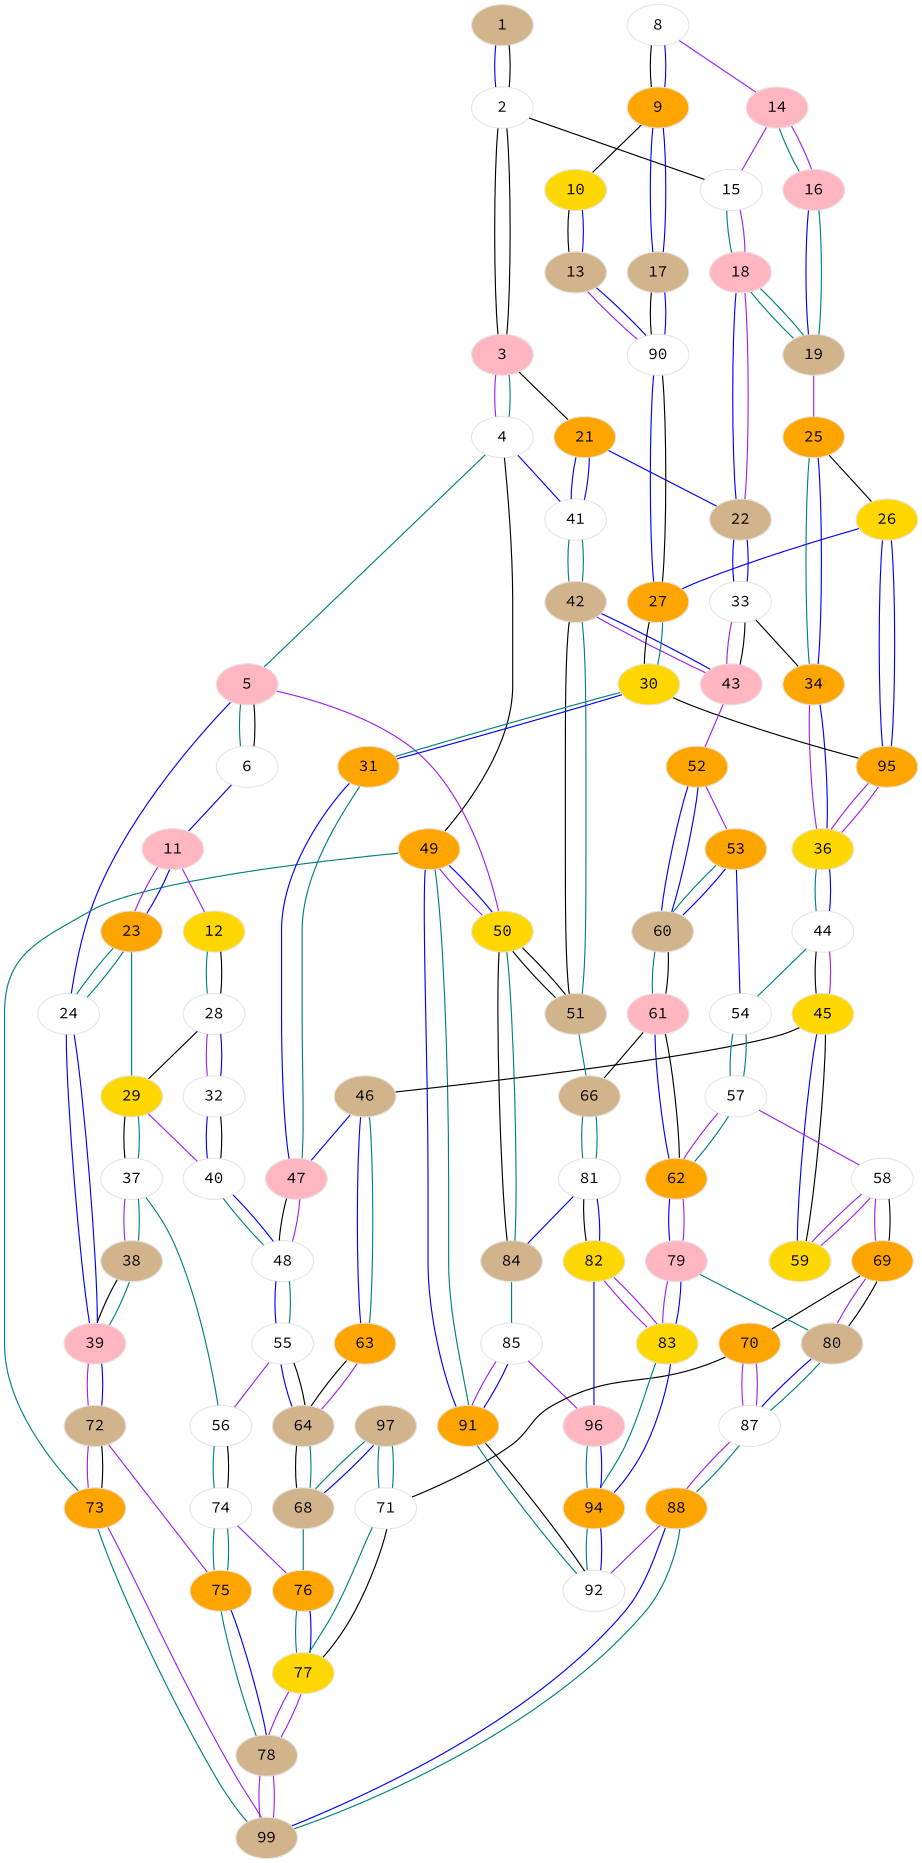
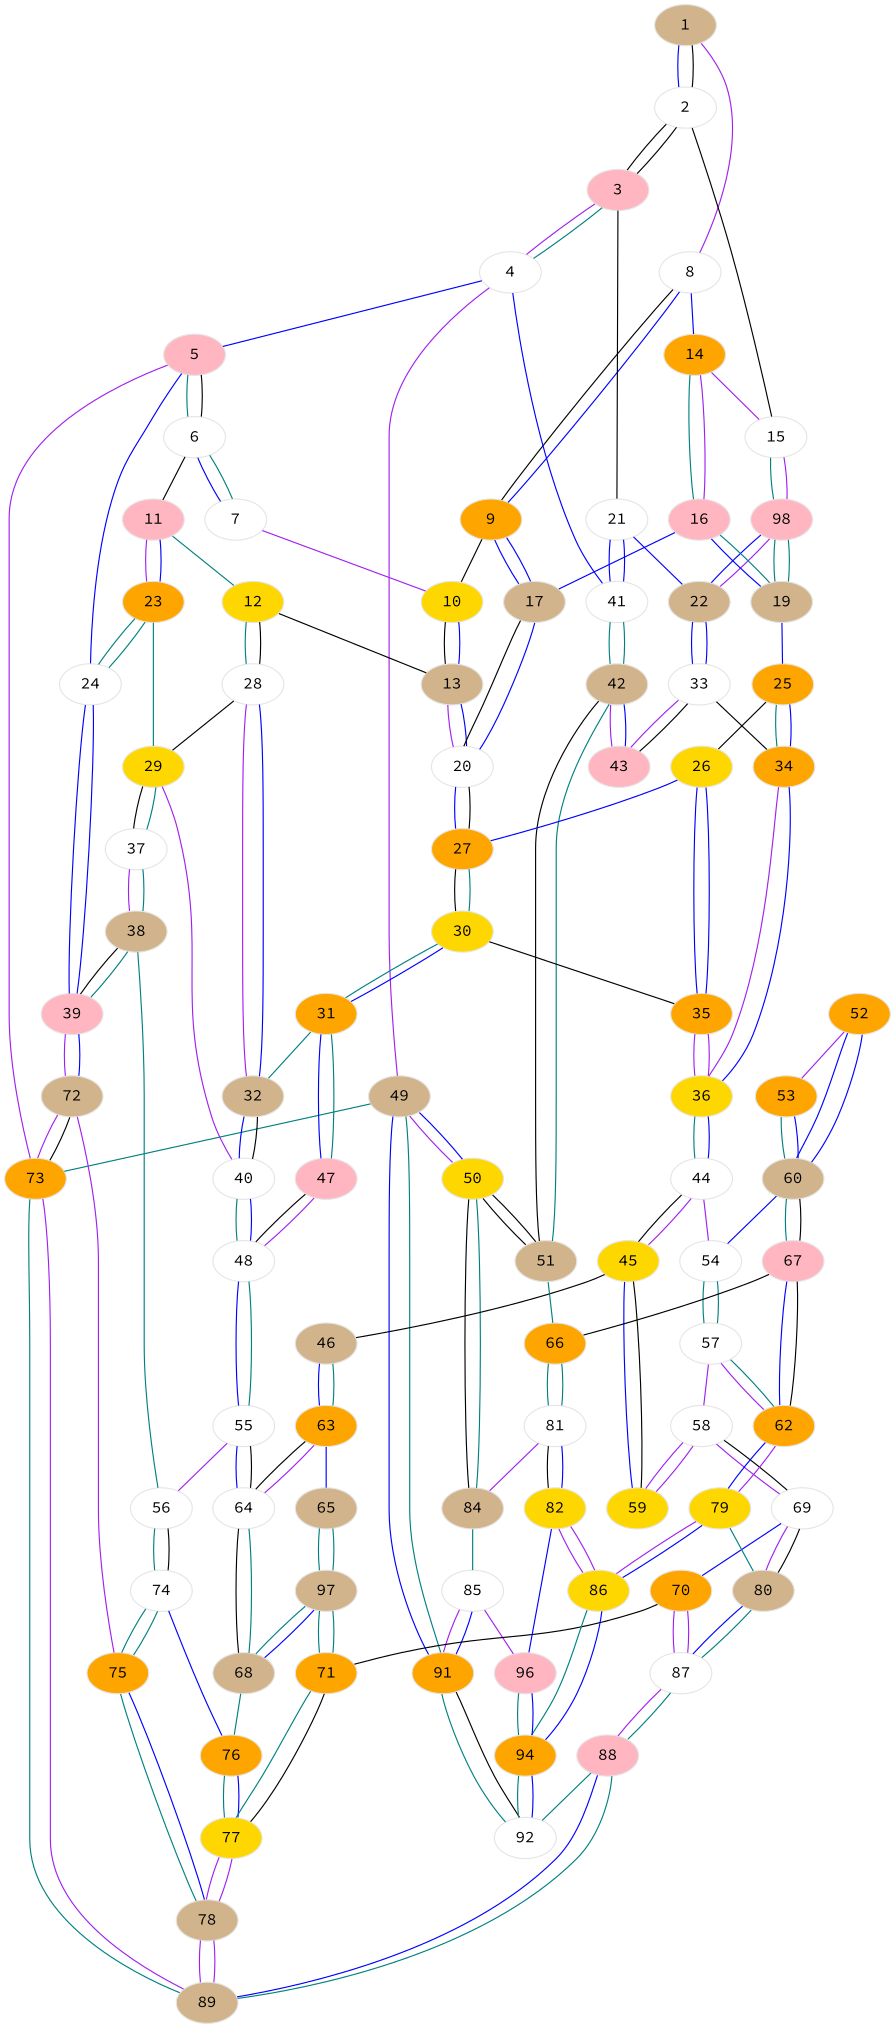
edge "8" -- "14": color purple -> blue
node "14": fillcolor lightpink -> orange
edge "1" -- "8": added
node "18": label "18" -> "98"
node "90": label "90" -> "20"
edge "19" -- "25": color purple -> blue
node "21": fillcolor orange -> white
node "7": added
edge "4" -- "5": color teal -> blue
edge "16" -- "17": added
edge "12" -- "13": added
edge "4" -- "49": color black -> purple
edge "43" -- "52": removed
edge "5" -- "50": now "5" -- "73"
node "95": label "95" -> "35"
edge "6" -- "11": color blue -> black
node "49": fillcolor orange -> tan
edge "11" -- "12": color purple -> teal
edge "53" -- "54": now "60" -- "54"
edge "44" -- "54": color teal -> purple
node "61": label "61" -> "67"
edge "31" -- "32": added
node "32": fillcolor white -> tan
node "66": fillcolor tan -> orange
edge "46" -- "47": removed
edge "81" -- "84": color blue -> purple
node "79": fillcolor lightpink -> gold
node "69": fillcolor orange -> white
edge "37" -- "56": now "38" -- "56"
edge "69" -- "70": color black -> blue
node "83": label "83" -> "86"
node "64": fillcolor tan -> white
node "65": added
node "71": fillcolor white -> orange
node "88": fillcolor orange -> lightpink
edge "74" -- "76": color purple -> blue
edge "88" -- "92": color purple -> teal
node "99": label "99" -> "89"
